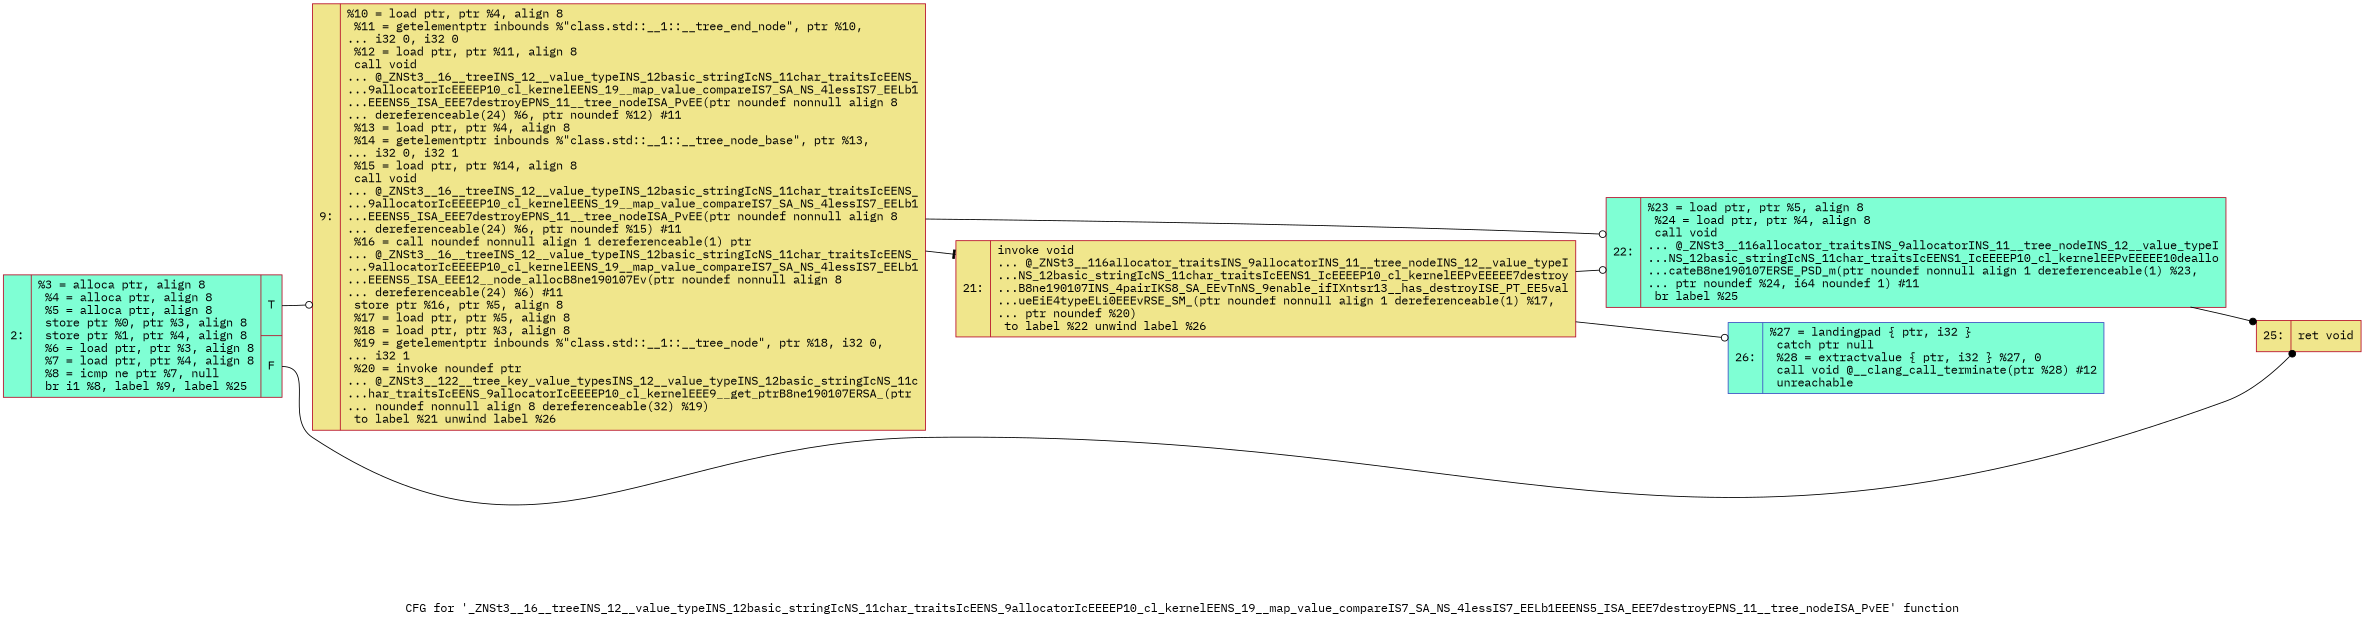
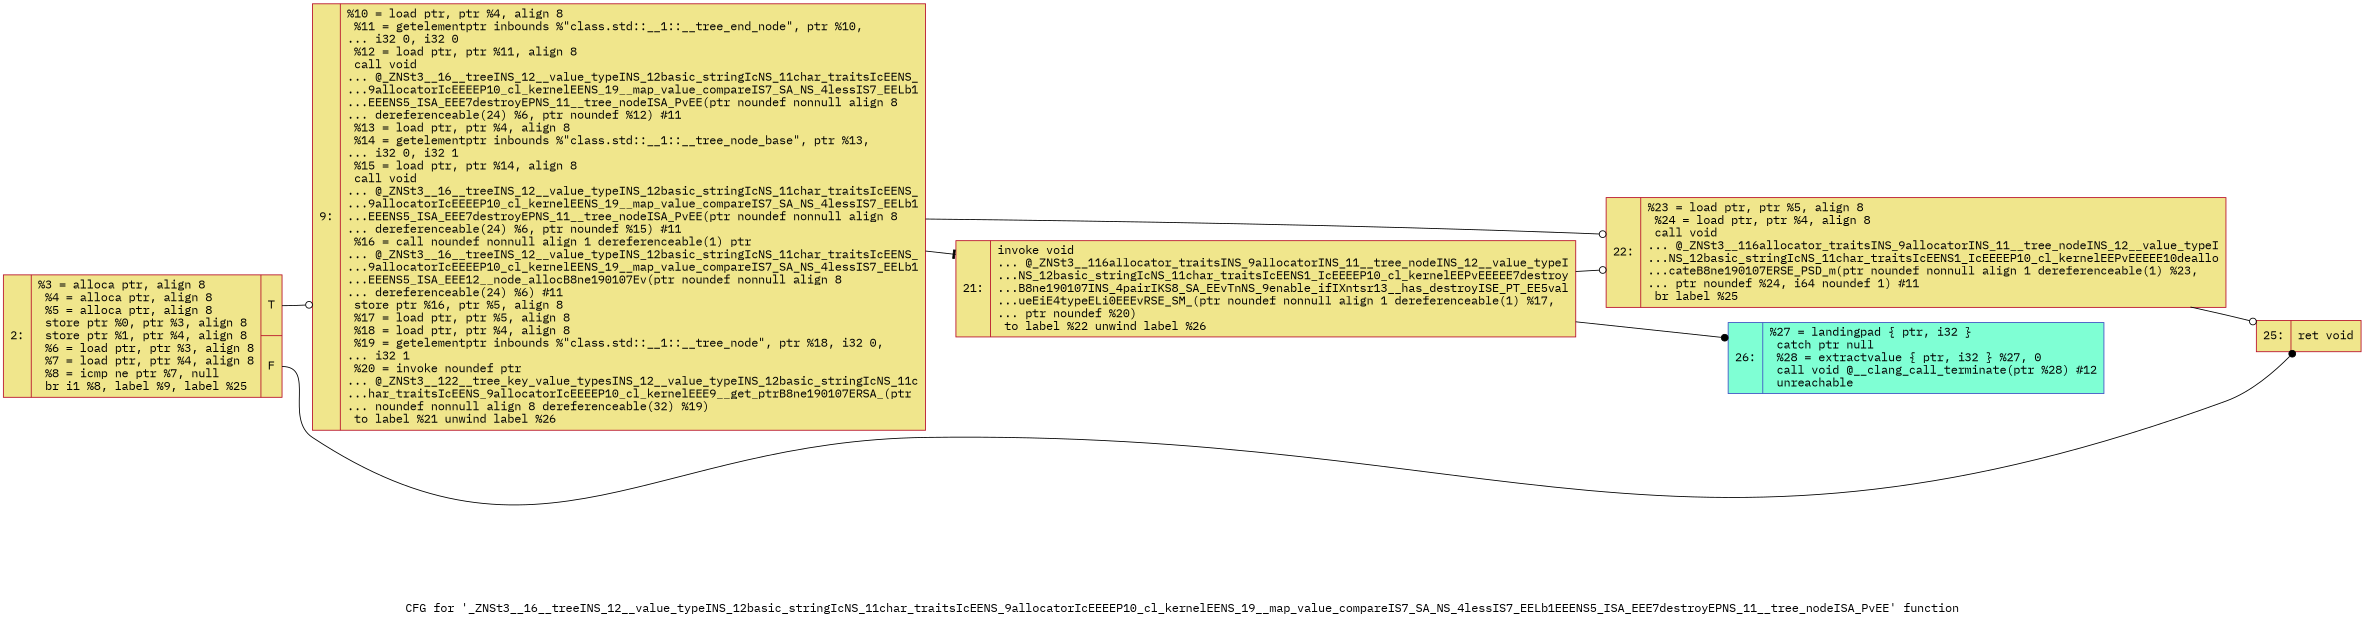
node "22:": fillcolor aquamarine -> khaki
edge "22:" -> "25:": arrowhead dot -> odot
edge "21:" -> "26:": arrowhead odot -> dot
node "9:": text "%18 = load ptr, ptr %3, align 8" -> "%18 = load ptr, ptr %4, align 8"
node "2:": fillcolor aquamarine -> khaki
